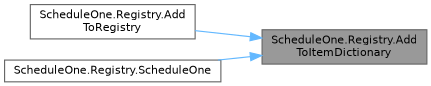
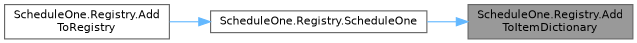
edge "ScheduleOne.Registry.Add ToRegistry" -> "ScheduleOne.Registry.Add ToItemDictionary": now "ScheduleOne.Registry.Add ToRegistry" -> "ScheduleOne.Registry.ScheduleOne"
